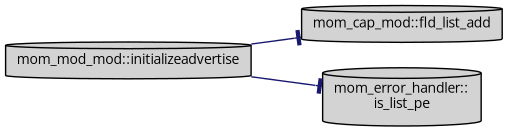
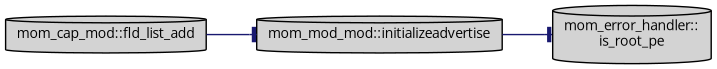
edge "mom_mod_mod::initializeadvertise" -> "mom_cap_mod::fld_list_add": reversed
node "mom_error_handler:: is_list_pe": label "mom_error_handler:: is_list_pe" -> "mom_error_handler:: is_root_pe"
